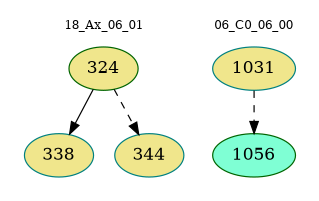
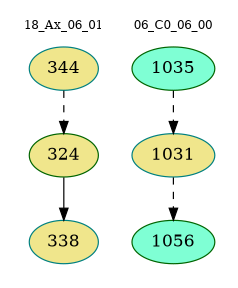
node "1035": added
edge "324" -> "344": reversed
